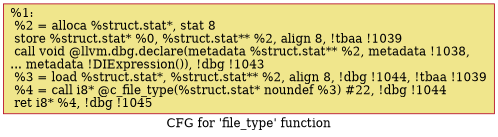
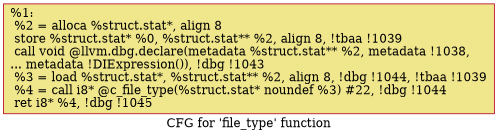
node "%1:": text "%2 = alloca %struct.stat*, stat 8" -> "%2 = alloca %struct.stat*, align 8"
